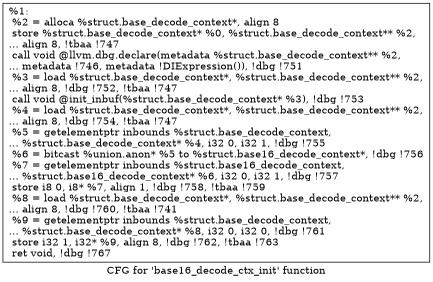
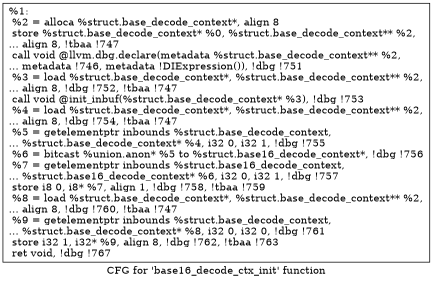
node "%1:": text "... align 8, !dbg !760, !tbaa !741" -> "... align 8, !dbg !760, !tbaa !747"
